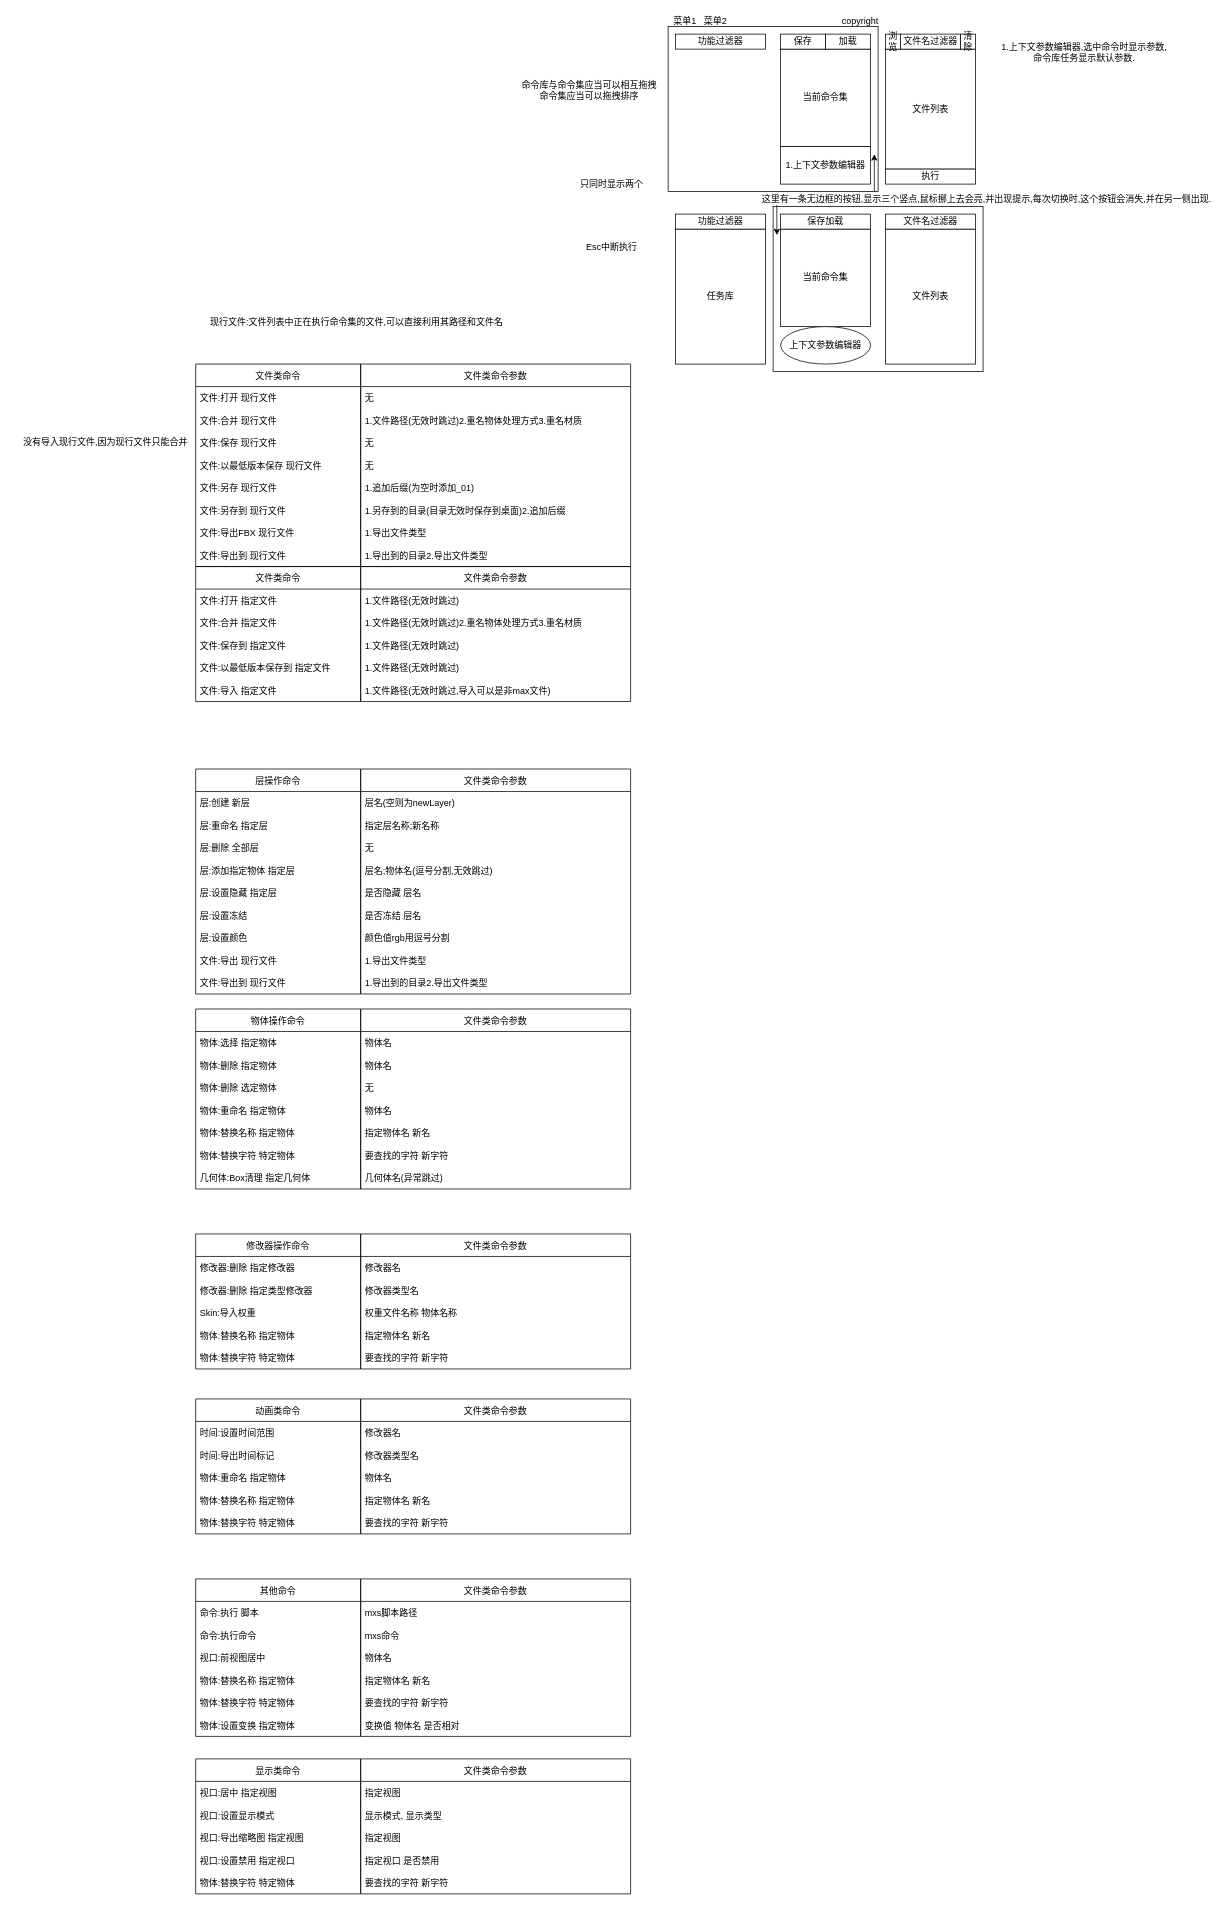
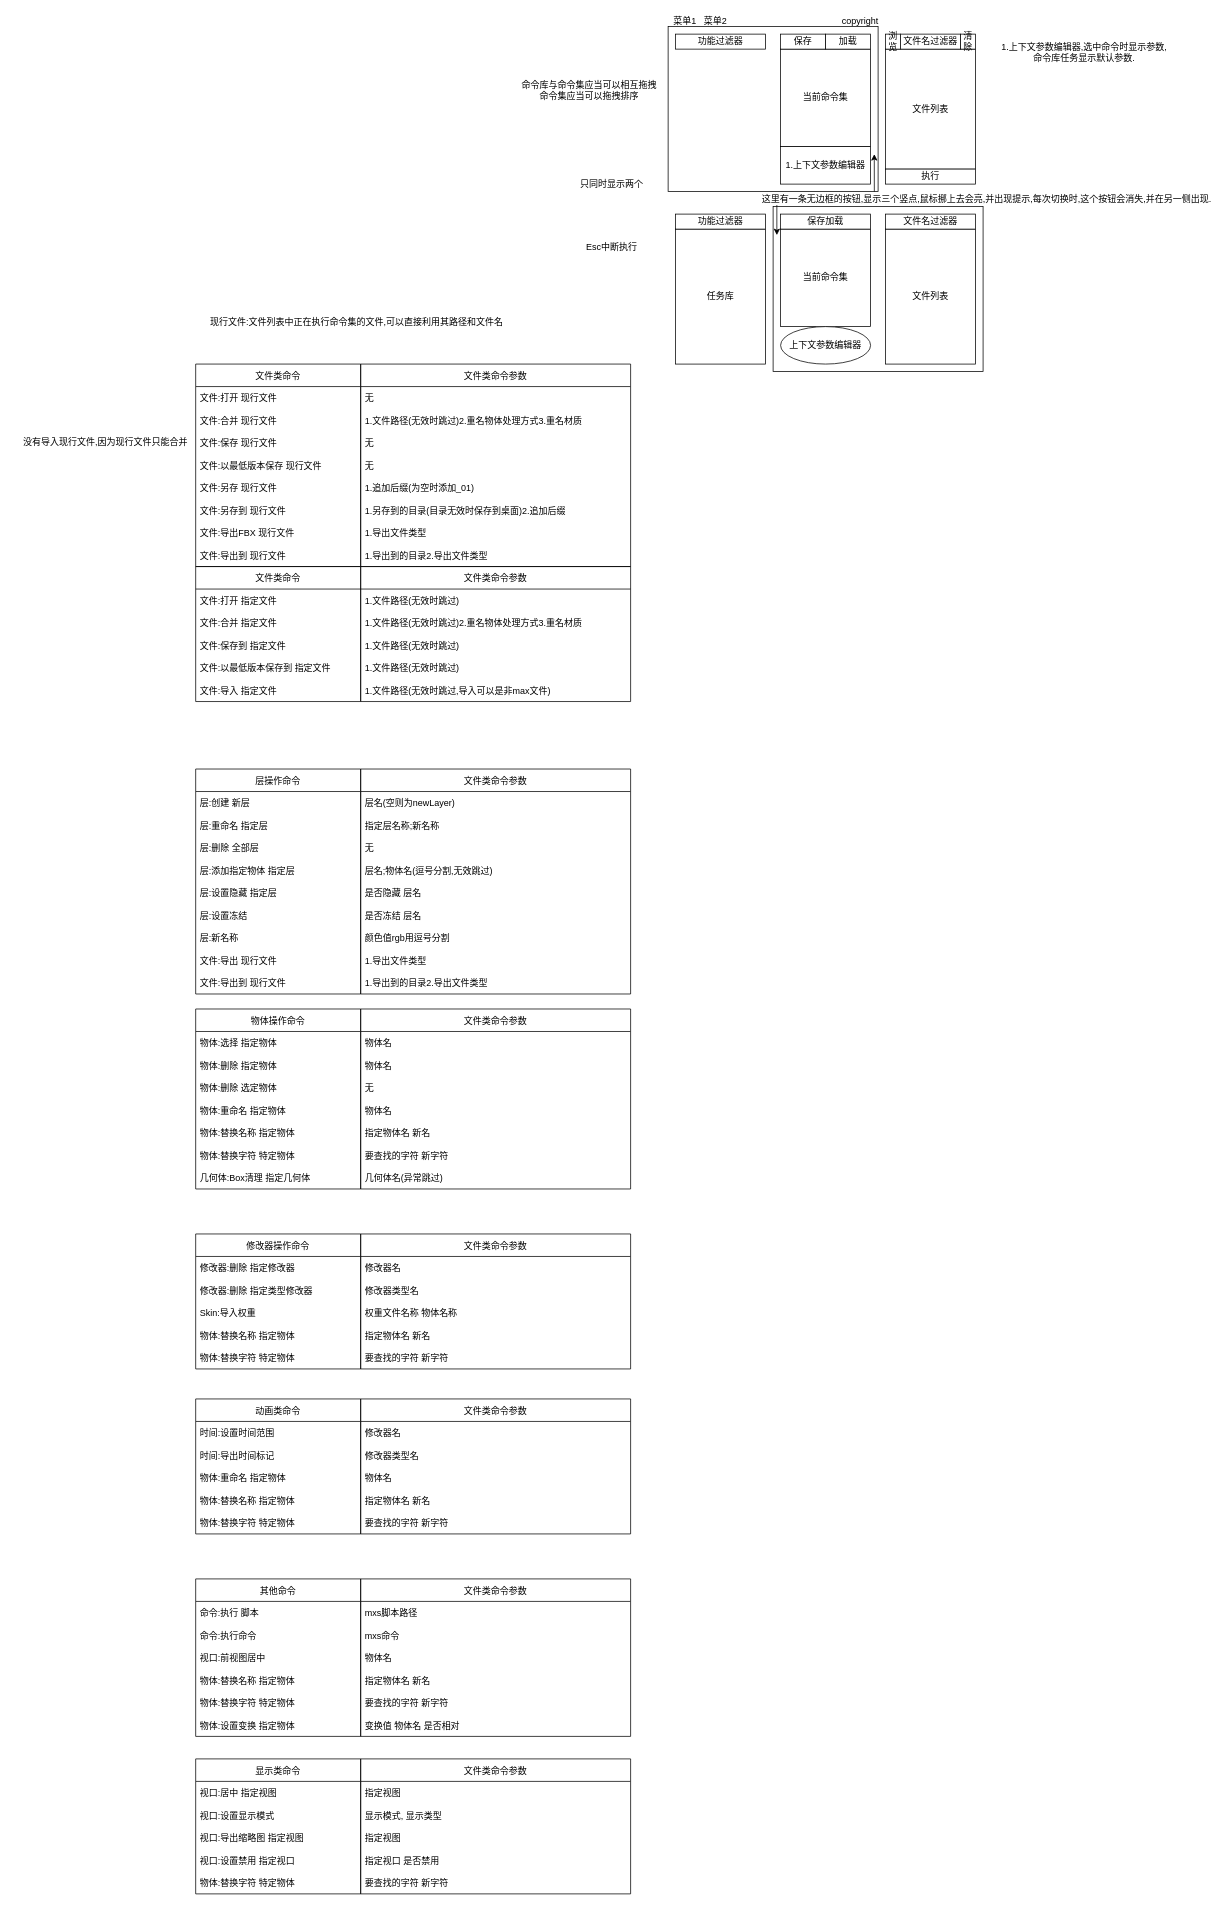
node "层:设置颜色": label "层:设置颜色" -> "层:新名称"
